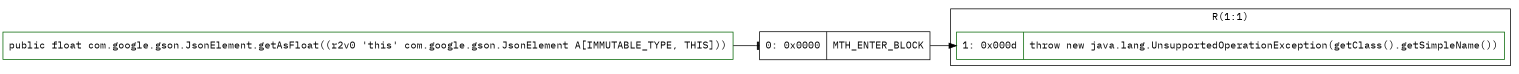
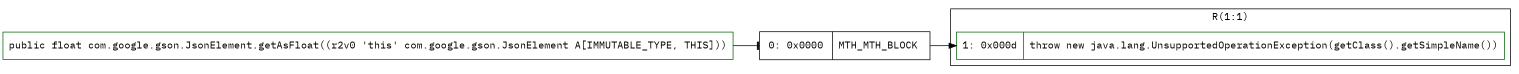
node "0: 0x0000": text "MTH_ENTER_BLOCK" -> "MTH_MTH_BLOCK"
